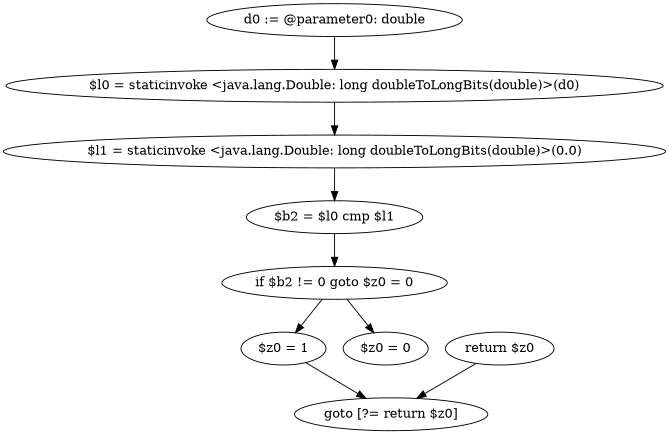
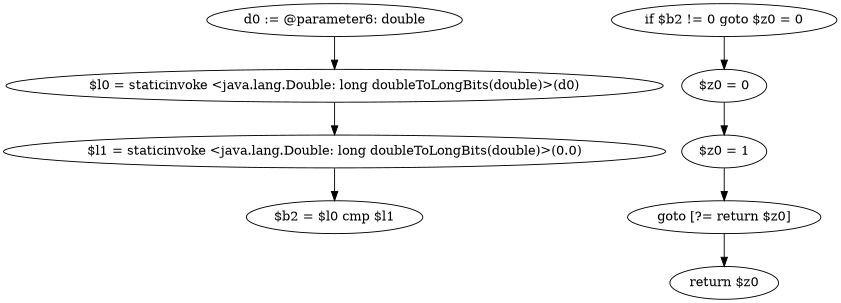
node "d0 := @parameter0: double": label "d0 := @parameter0: double" -> "d0 := @parameter6: double"
edge "$b2 = $l0 cmp $l1" -> "if $b2 != 0 goto $z0 = 0": removed
edge "if $b2 != 0 goto $z0 = 0" -> "$z0 = 1": now "$z0 = 0" -> "$z0 = 1"
edge "return $z0" -> "goto [?= return $z0]": reversed
